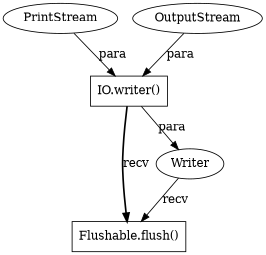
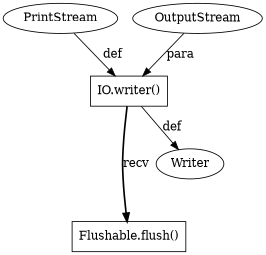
edge "PrintStream" -> "IO.writer()": label "para" -> "def"
edge "IO.writer()" -> "Writer": label "para" -> "def"
edge "Writer" -> "Flushable.flush()": removed, label "recv"
